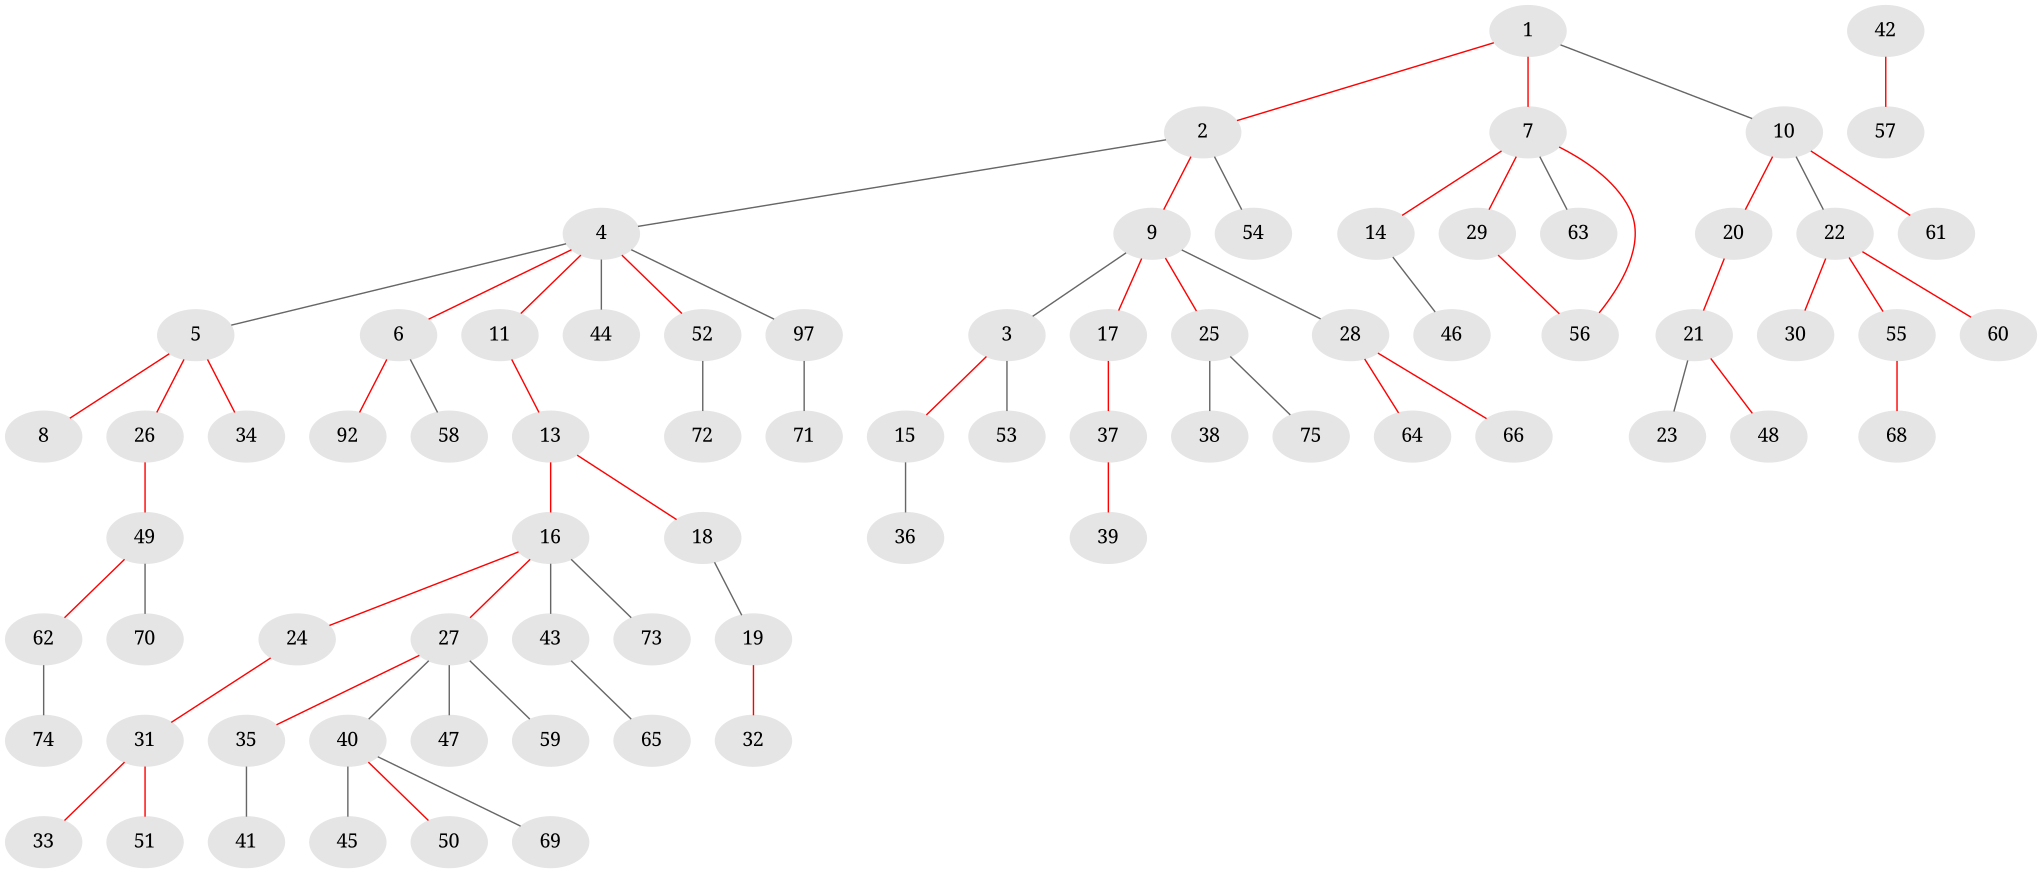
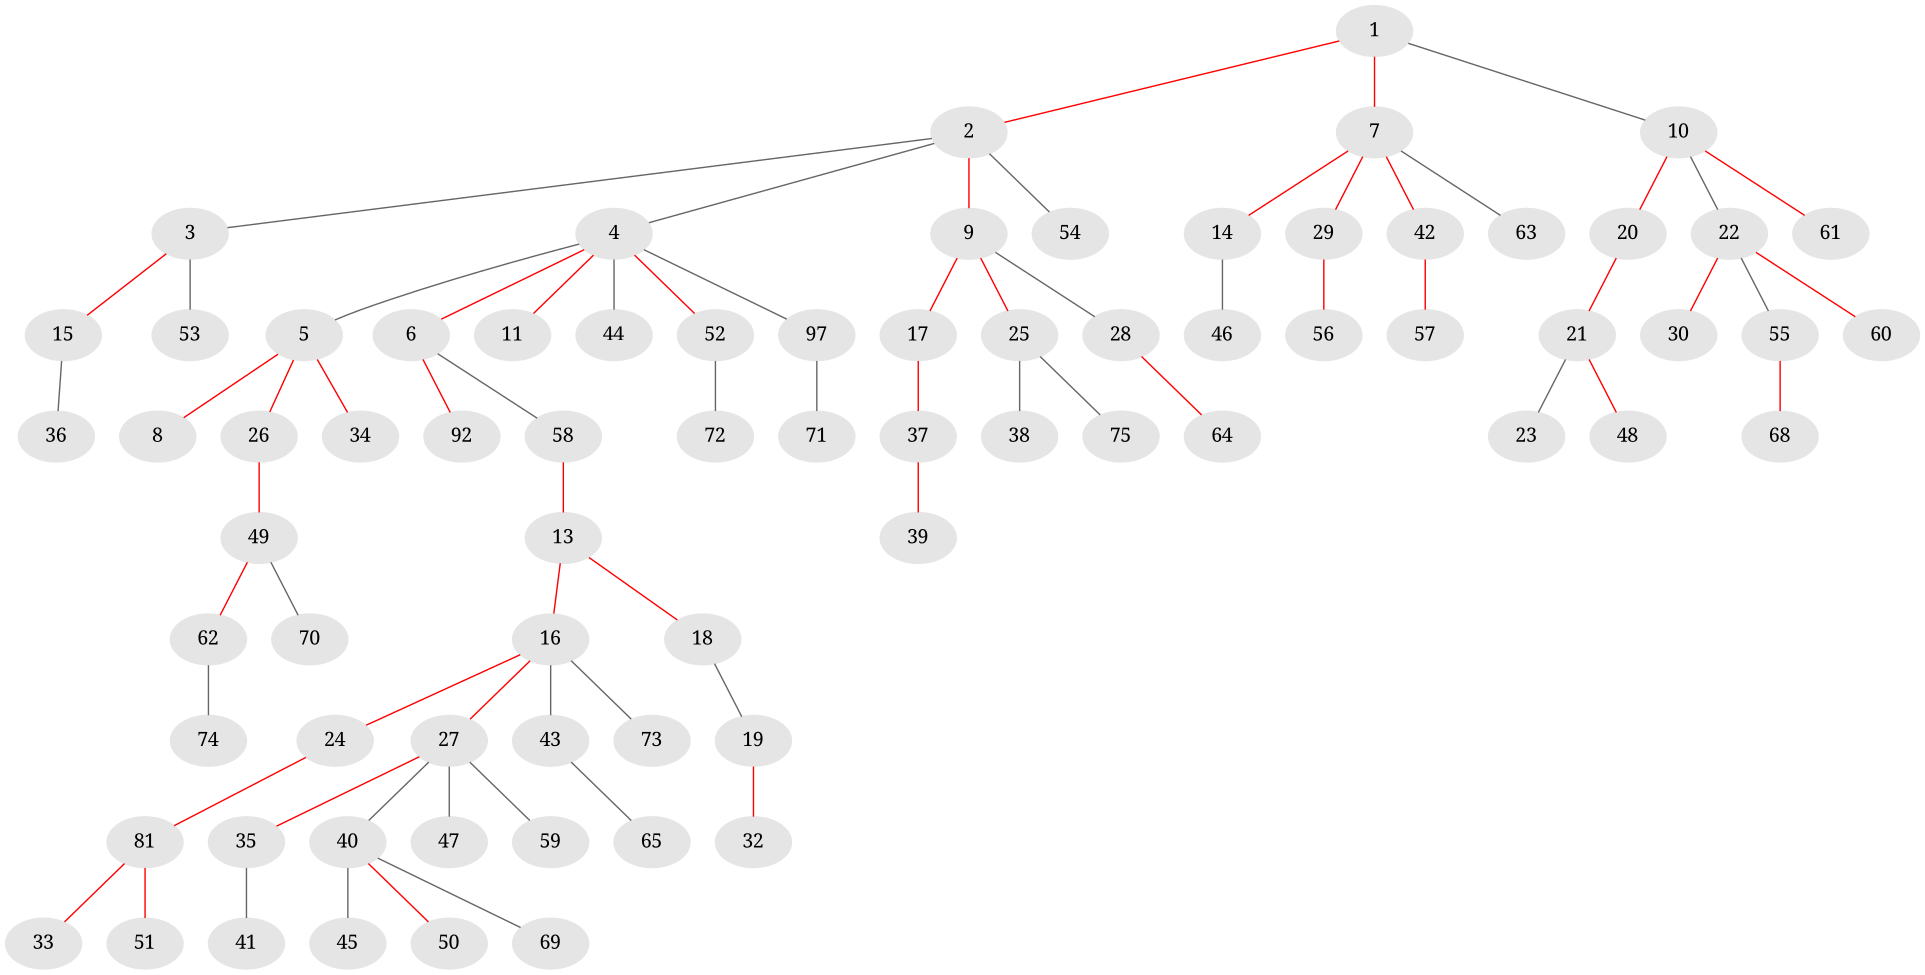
edge "7" -- "56": now "7" -- "42"
edge "9" -- "3": now "2" -- "3"
edge "22" -- "55": color red -> gray40
edge "11" -- "13": now "58" -- "13"
node "66": removed
node "31": label "31" -> "81"
